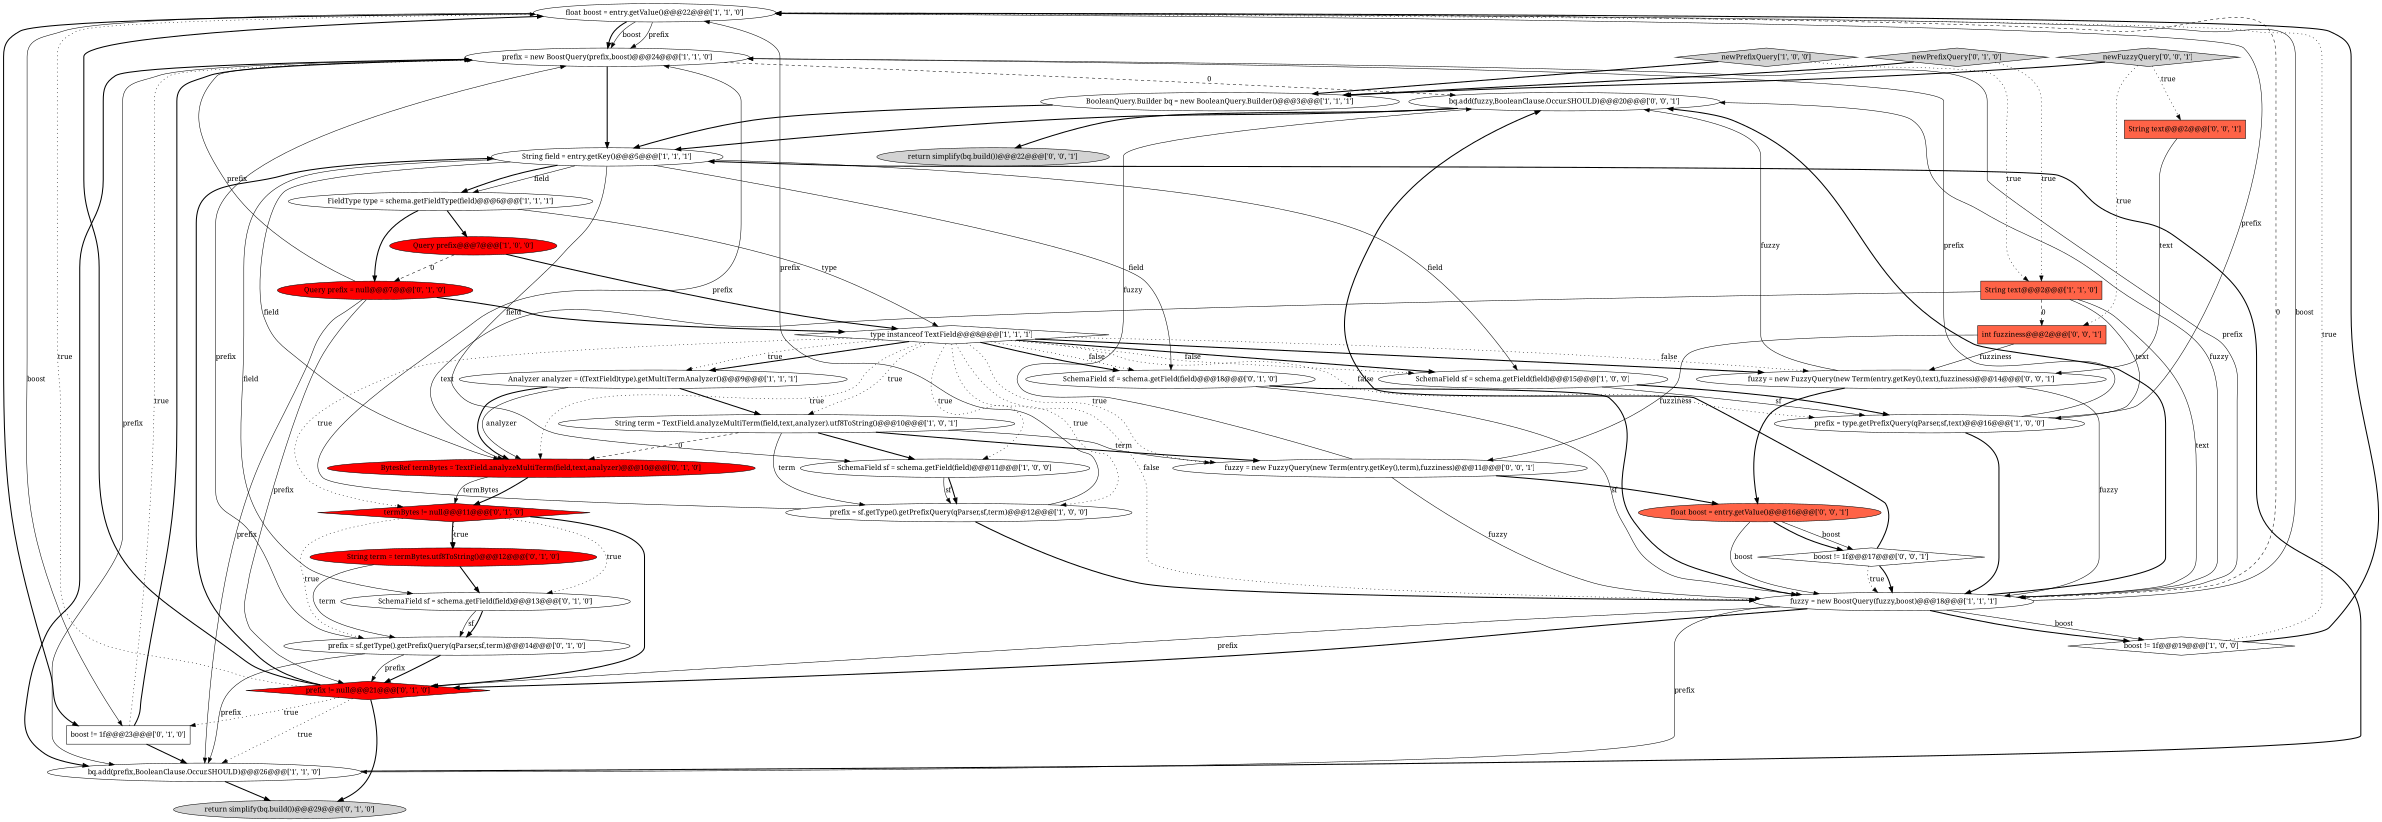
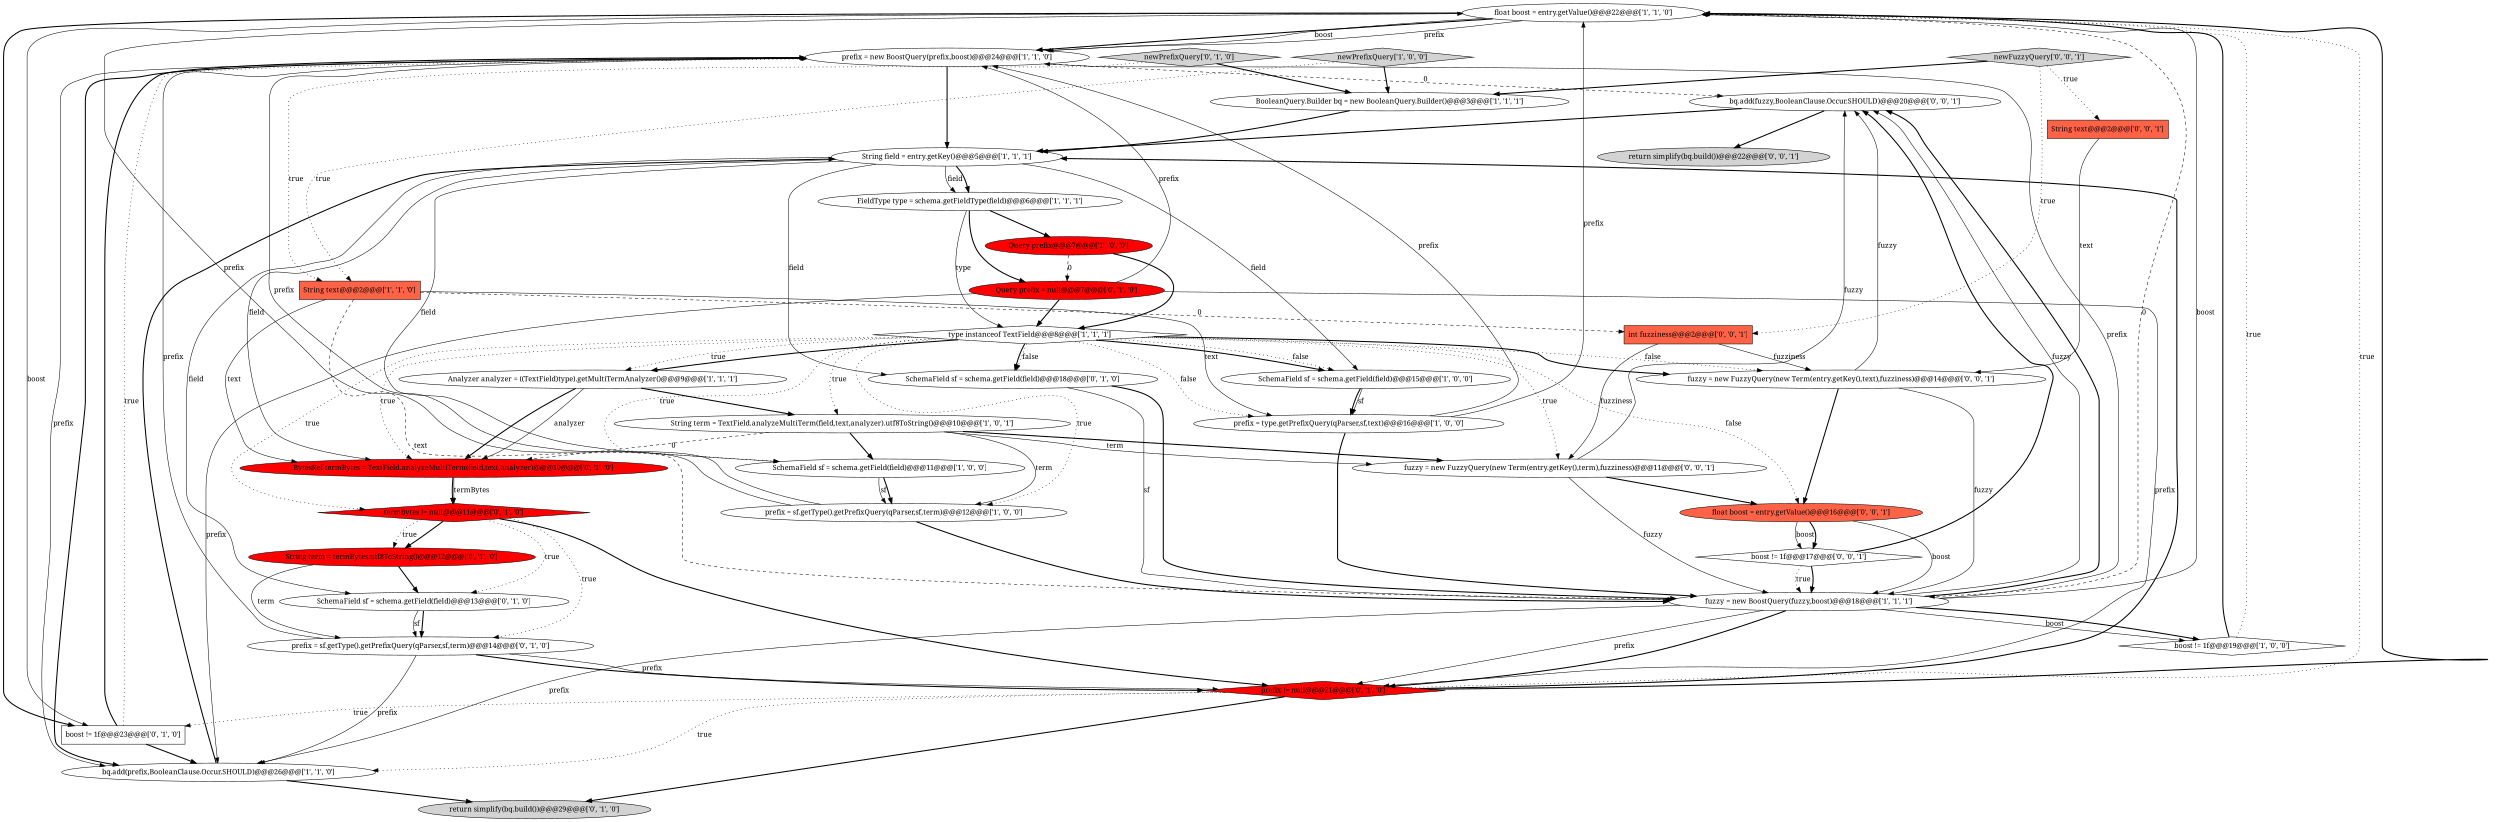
edge "String text@@@2@@@['1', '1', '0']" -> "fuzzy = new BoostQuery(fuzzy,boost)@@@18@@@['1', '1', '1']": style solid -> dashed
edge "type instanceof TextField@@@8@@@['1', '1', '1']" -> "fuzzy = new BoostQuery(fuzzy,boost)@@@18@@@['1', '1', '1']": now "type instanceof TextField@@@8@@@['1', '1', '1']" -> "float boost = entry.getValue()@@@16@@@['0', '0', '1']"
